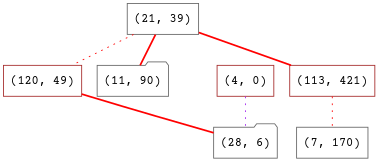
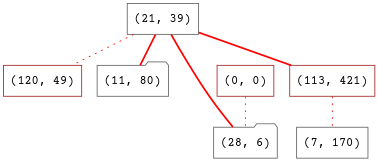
node "(11, 90)": label "(11, 90)" -> "(11, 80)"
node "(4, 0)": label "(4, 0)" -> "(0, 0)"
edge "(120, 49)" -- "(28, 6)": now "(21, 39)" -- "(28, 6)"
